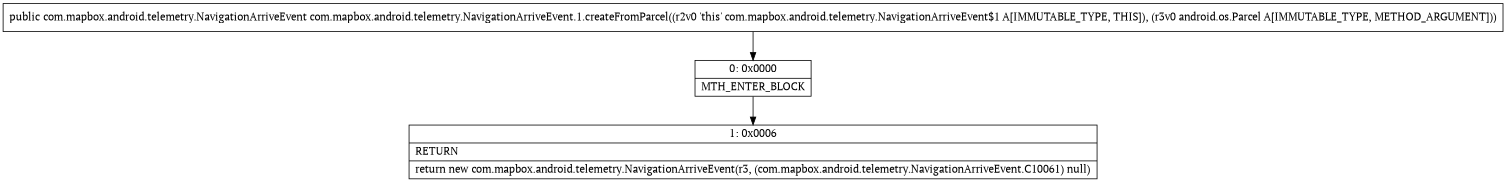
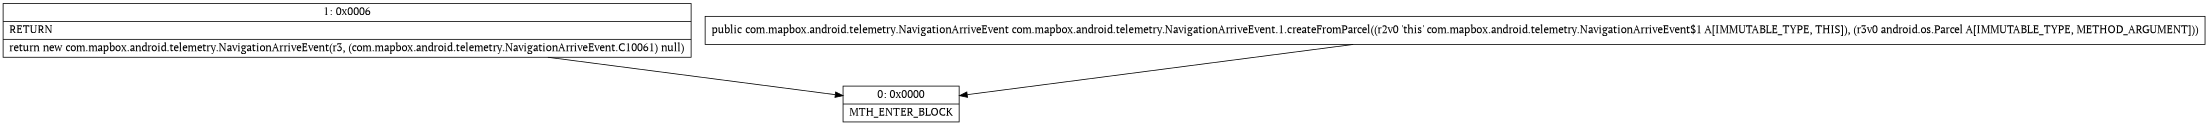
edge "0: 0x0000" -> "1: 0x0006": reversed
